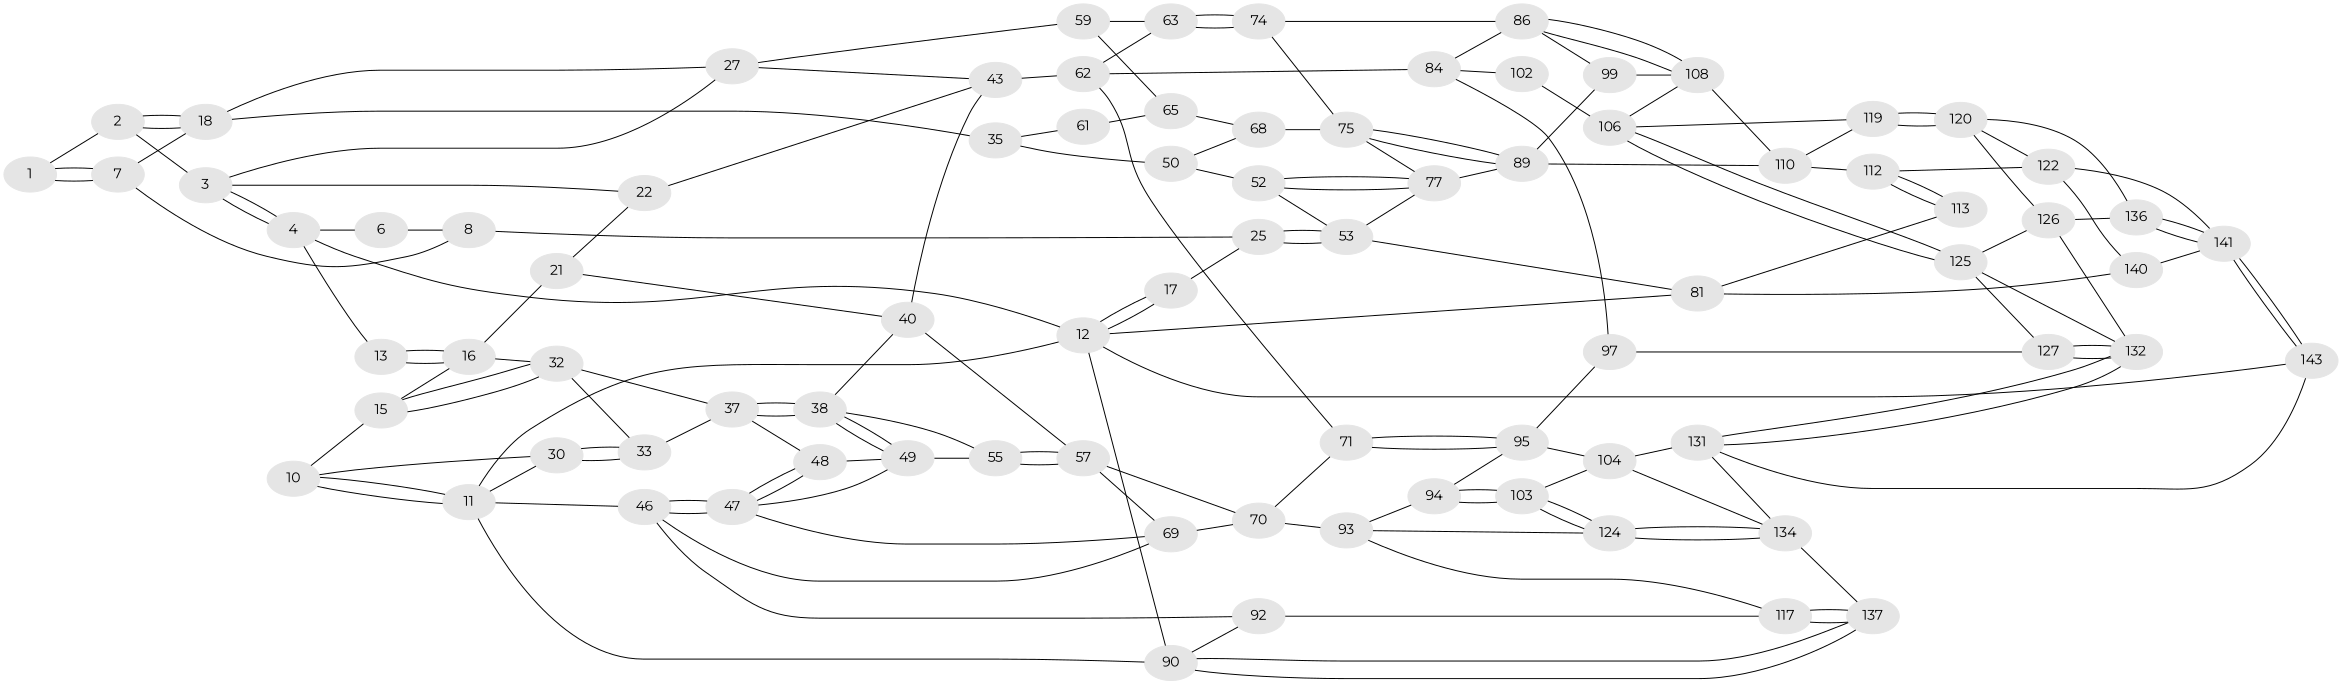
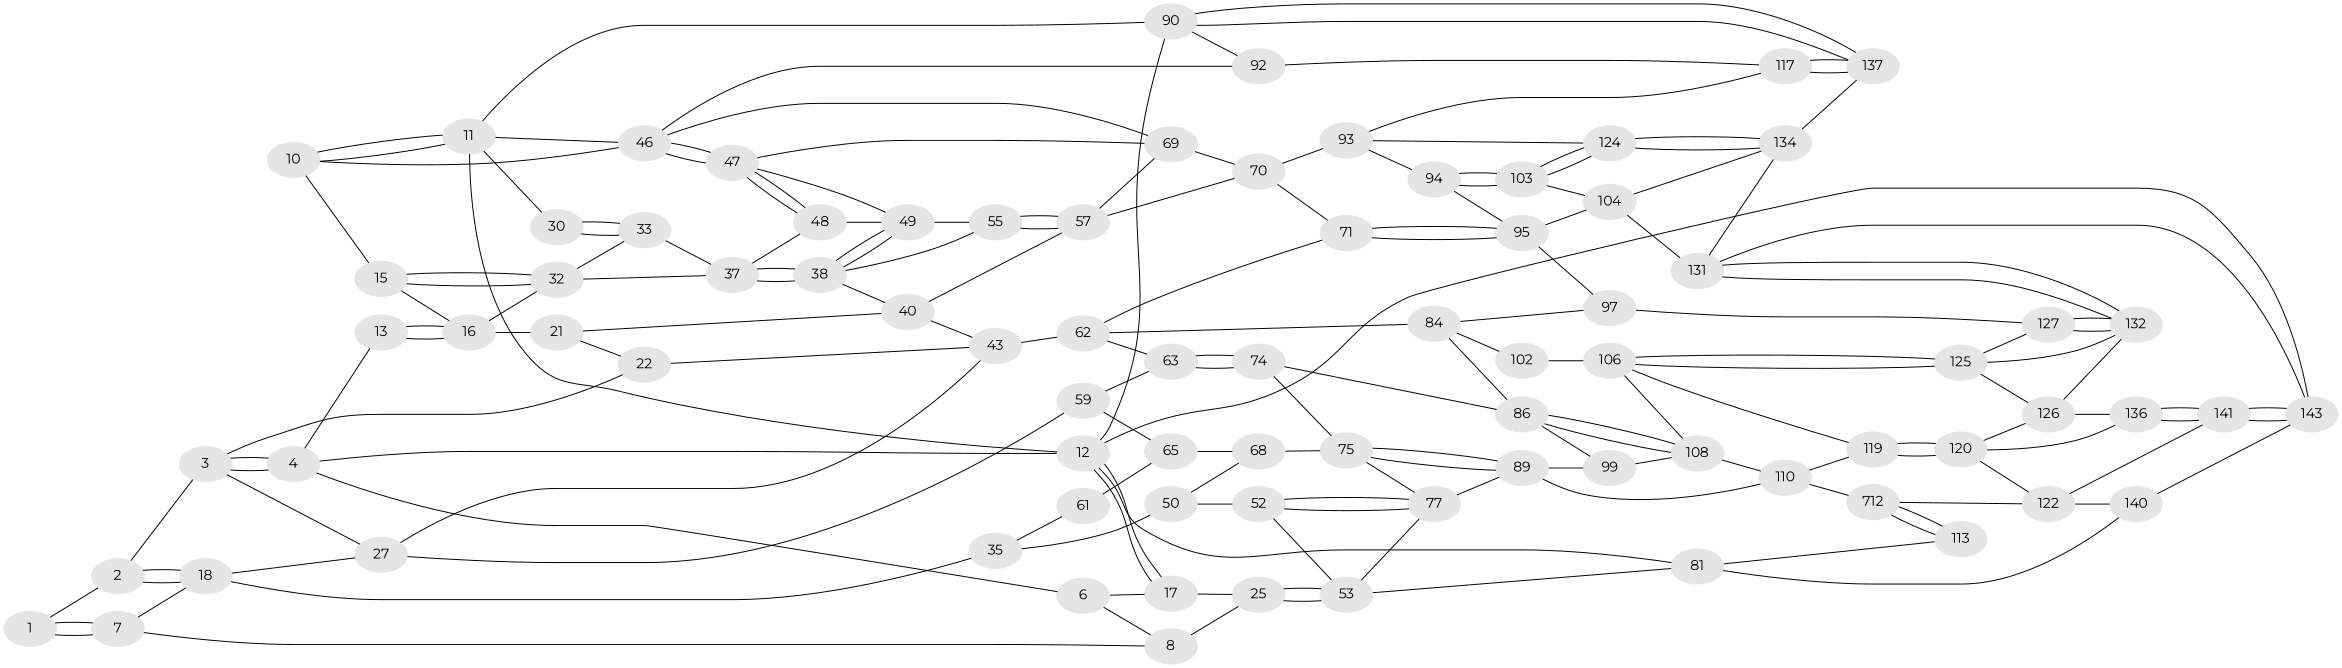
node "112": label "112" -> "712"
edge "141" -- "140": now "143" -- "140"
edge "30" -- "10": now "46" -- "10"
edge "17" -- "6": added
